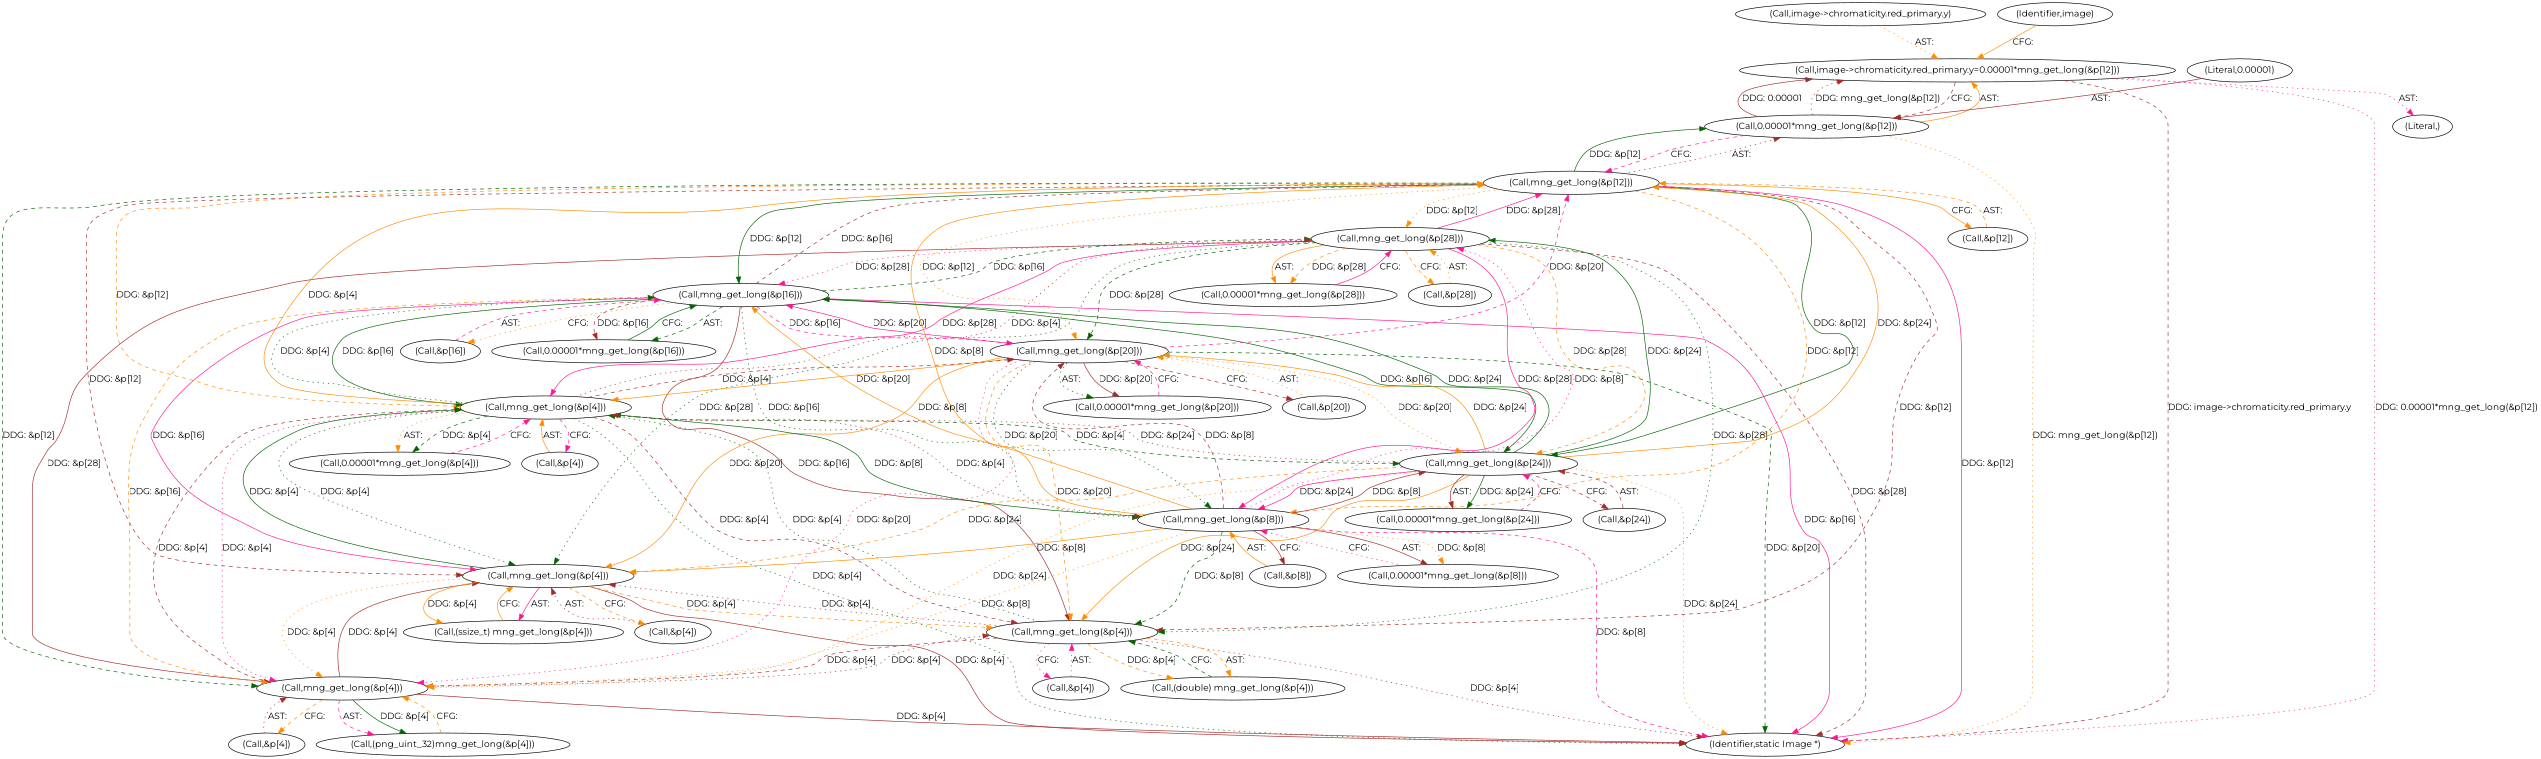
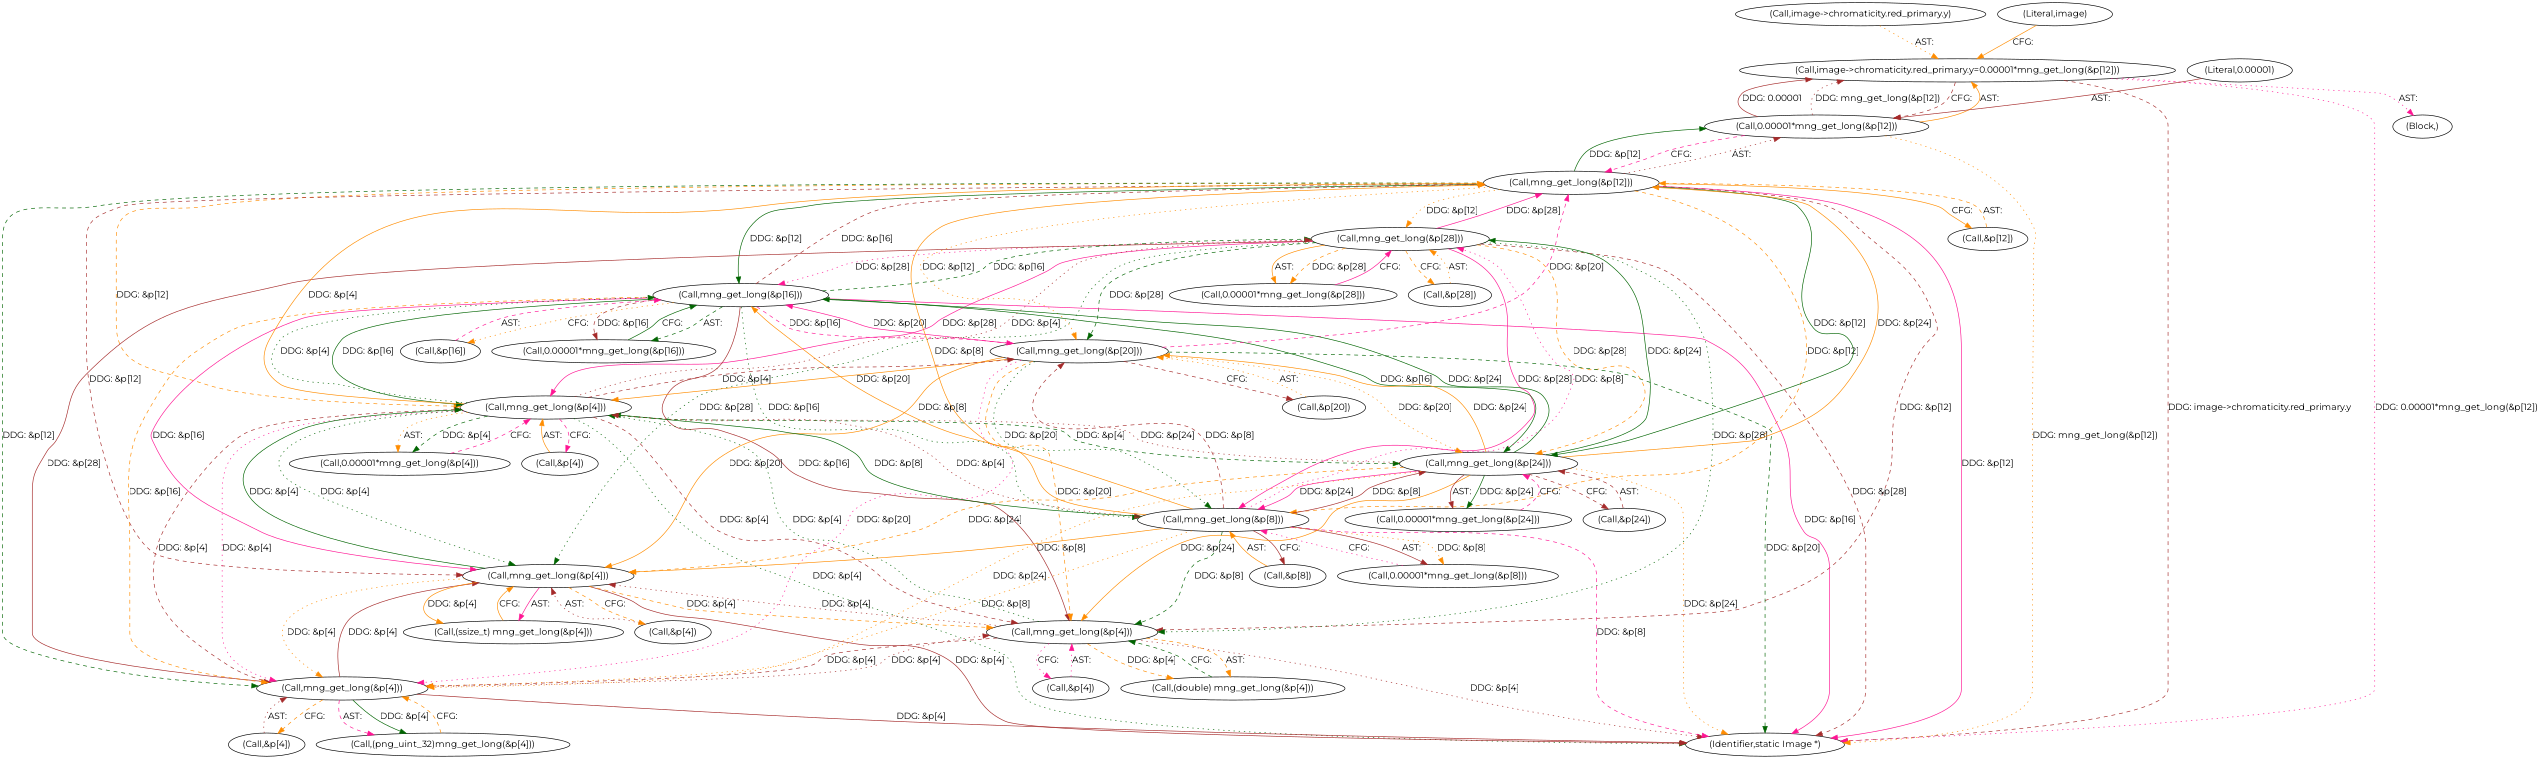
node "(Identifier,image)": label "(Identifier,image)" -> "(Literal,image)"
node "(Literal,)": label "(Literal,)" -> "(Block,)"
node "(Call,0.00001*mng_get_long(&p[20]))": removed
